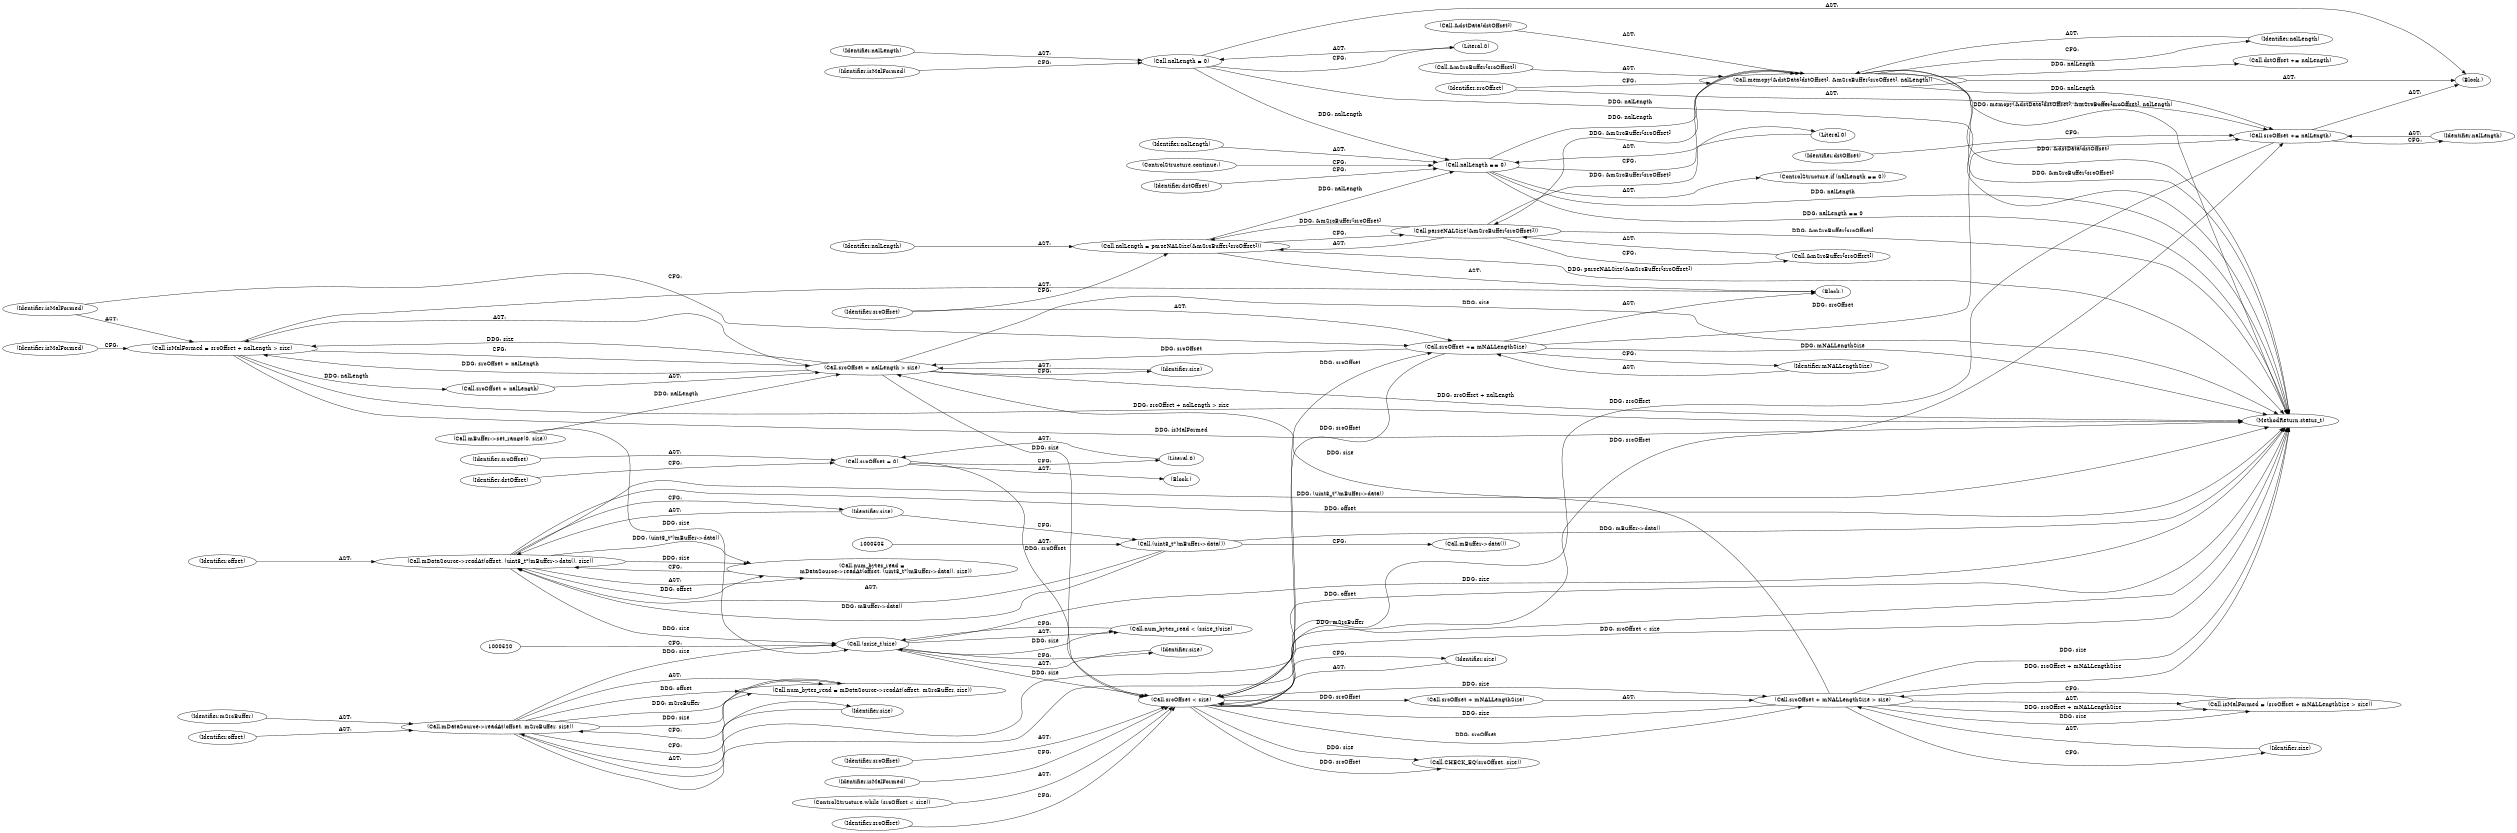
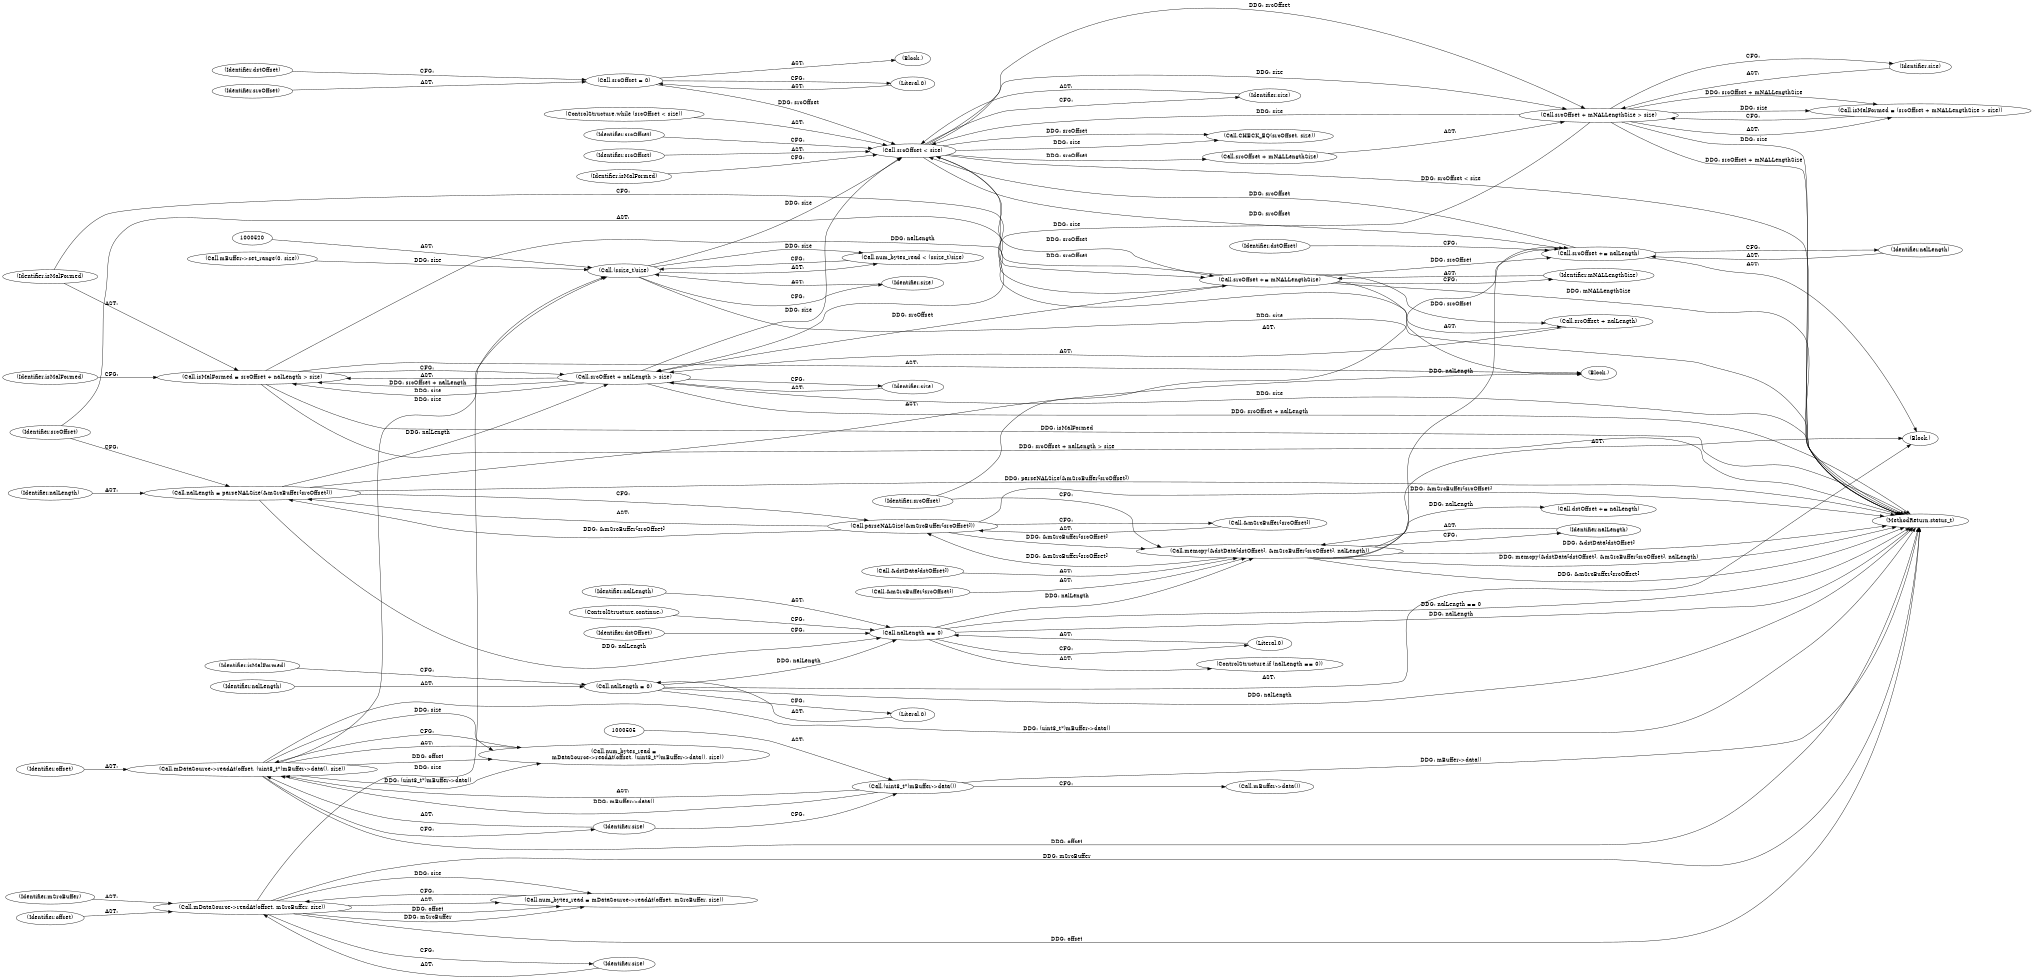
edge "(Call,srcOffset += mNALLengthSize)" -> "(Call,srcOffset + nalLength)": added, label "DDG: srcOffset"
edge "(Call,mBuffer->set_range(0, size))" -> "(Call,srcOffset + nalLength > size)": now "(Call,nalLength = parseNALSize(&mSrcBuffer[srcOffset]))" -> "(Call,srcOffset + nalLength > size)"
edge "1000520" -> "(Call,(ssize_t)size)": label "CFG: " -> "AST: "
